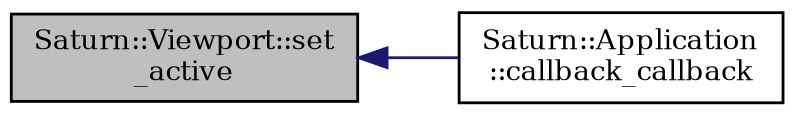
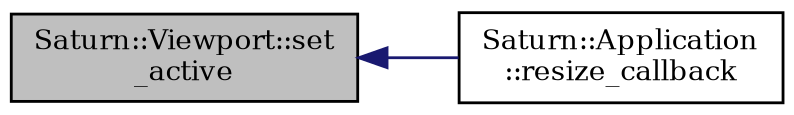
node "Saturn::Application ::callback_callback": label "Saturn::Application ::callback_callback" -> "Saturn::Application ::resize_callback"
